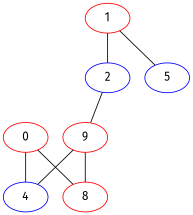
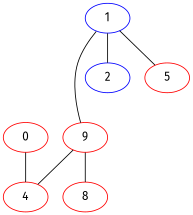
node "1": color red -> blue
node "5": color blue -> red
edge "2" -- "9": now "1" -- "9"
edge "0" -- "8": removed
node "4": color blue -> red
